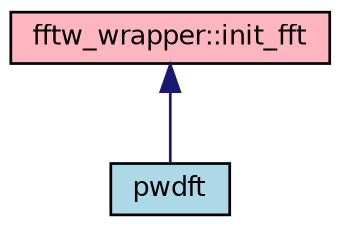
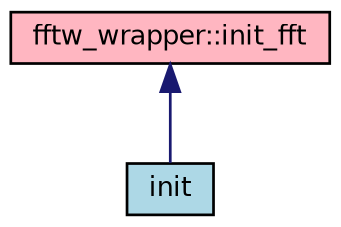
node "pwdft": label "pwdft" -> "init"
